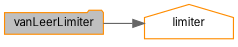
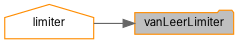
edge "vanLeerLimiter" -> "limiter": reversed
